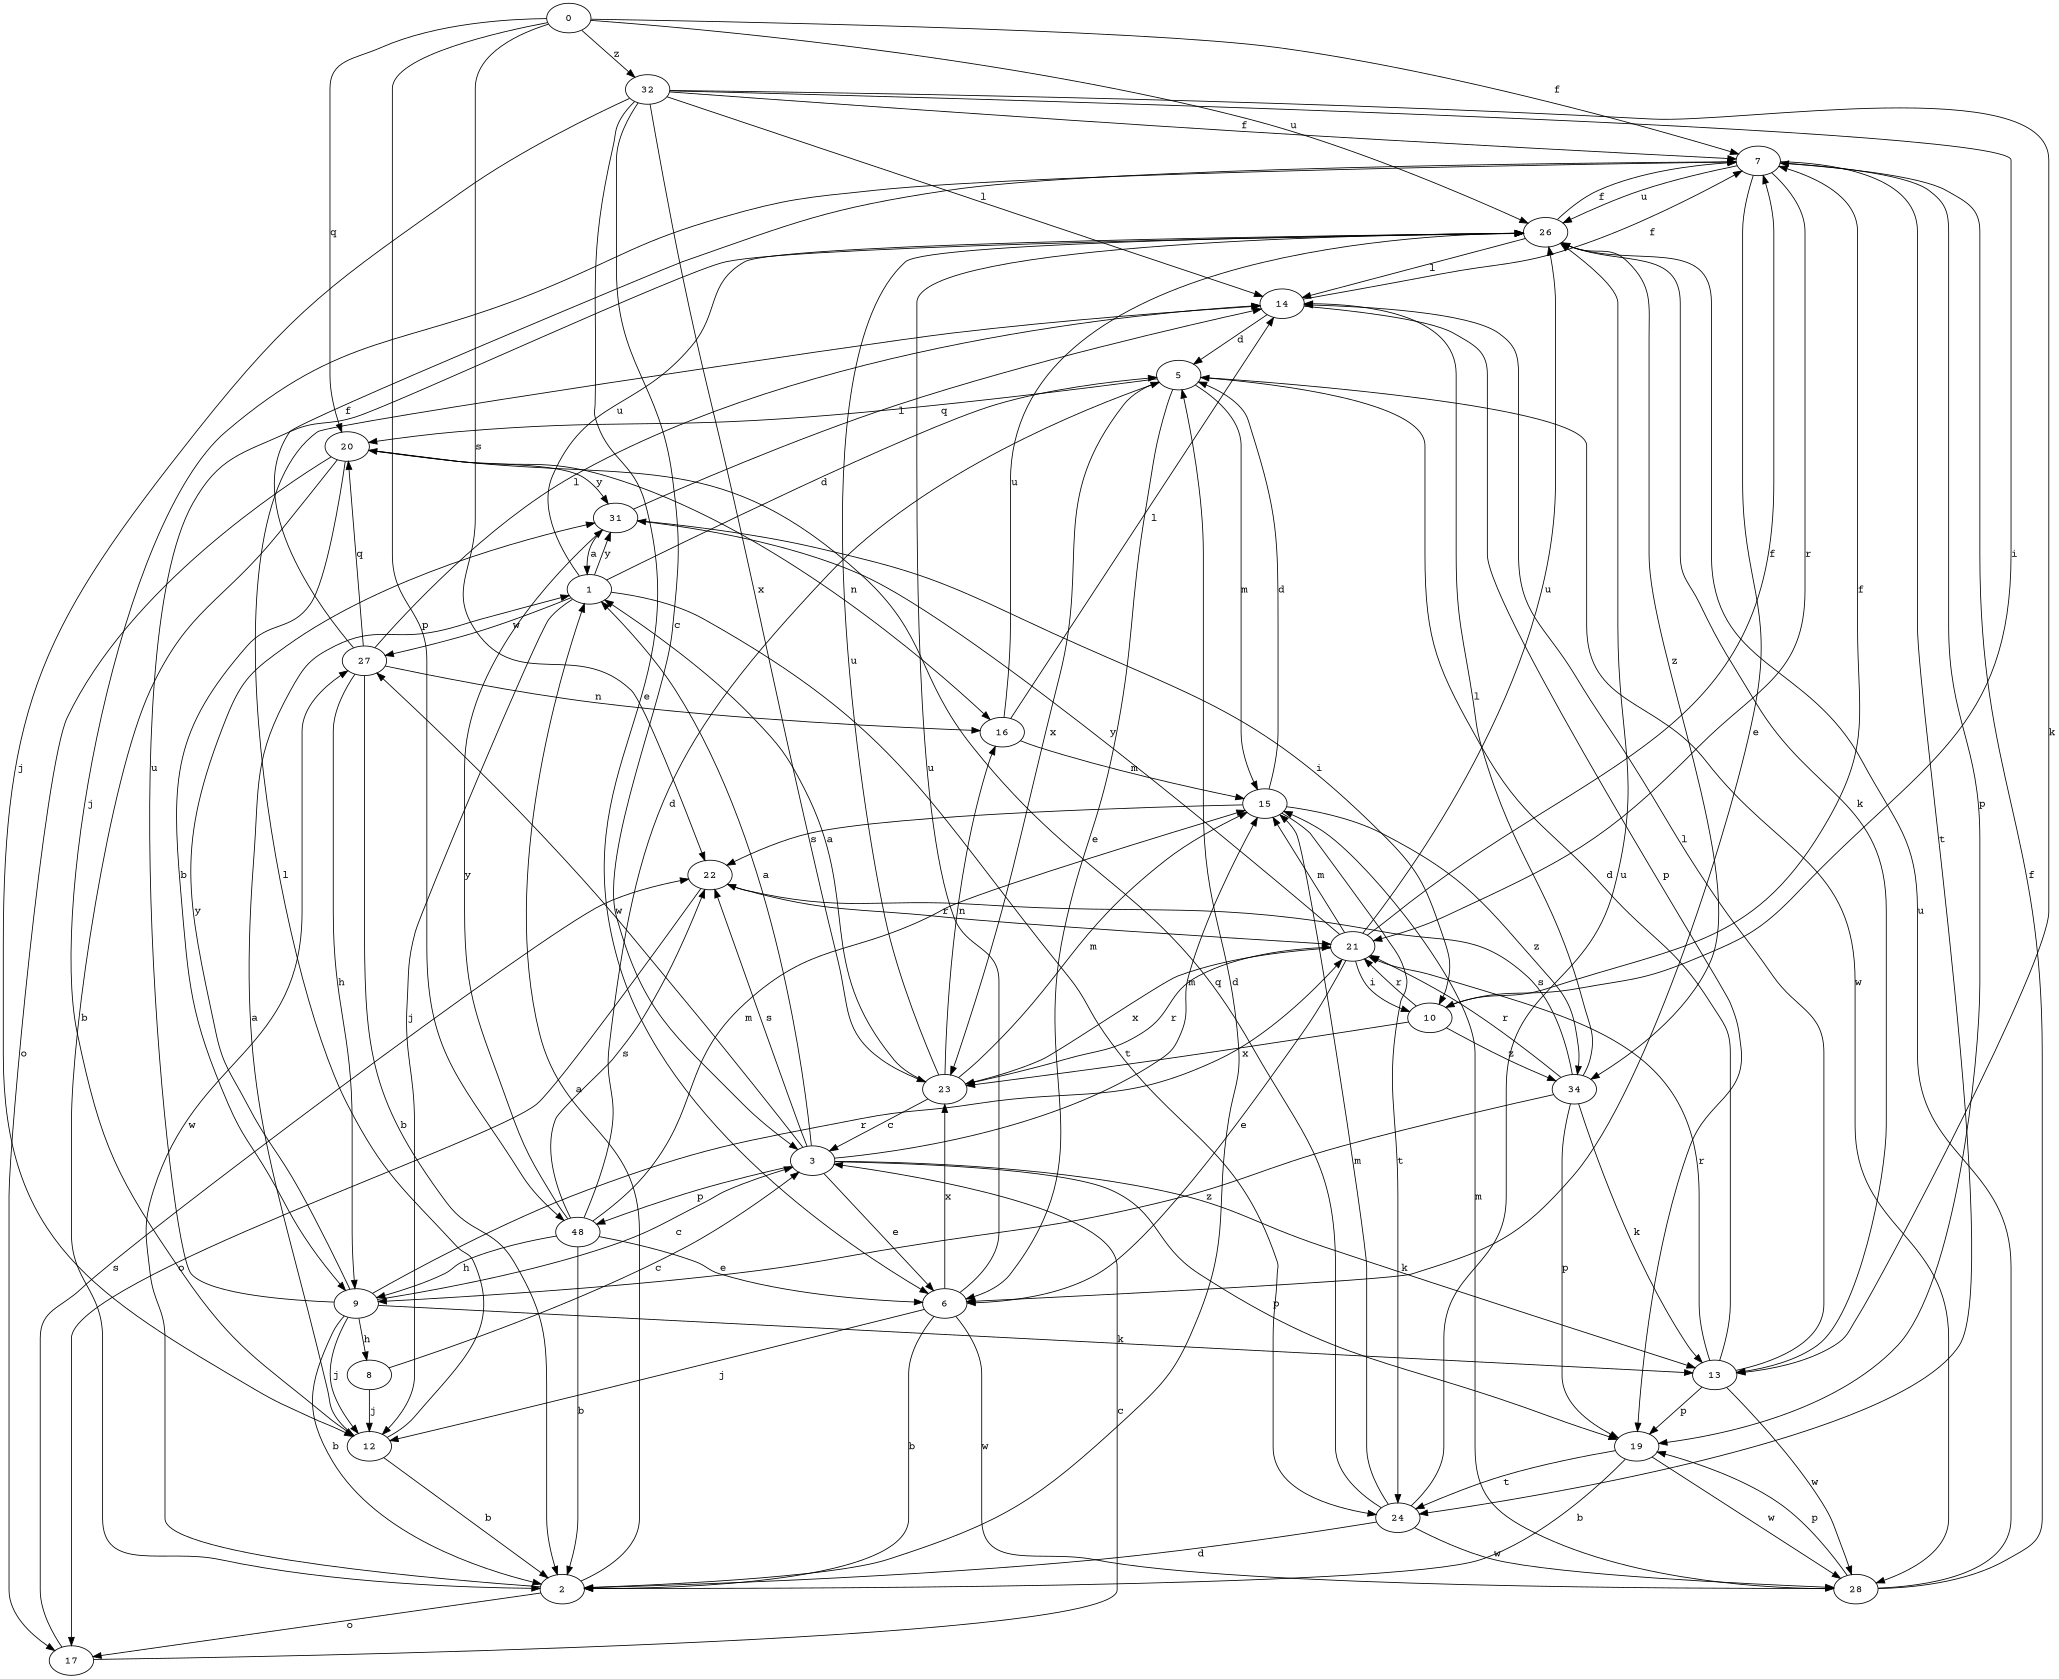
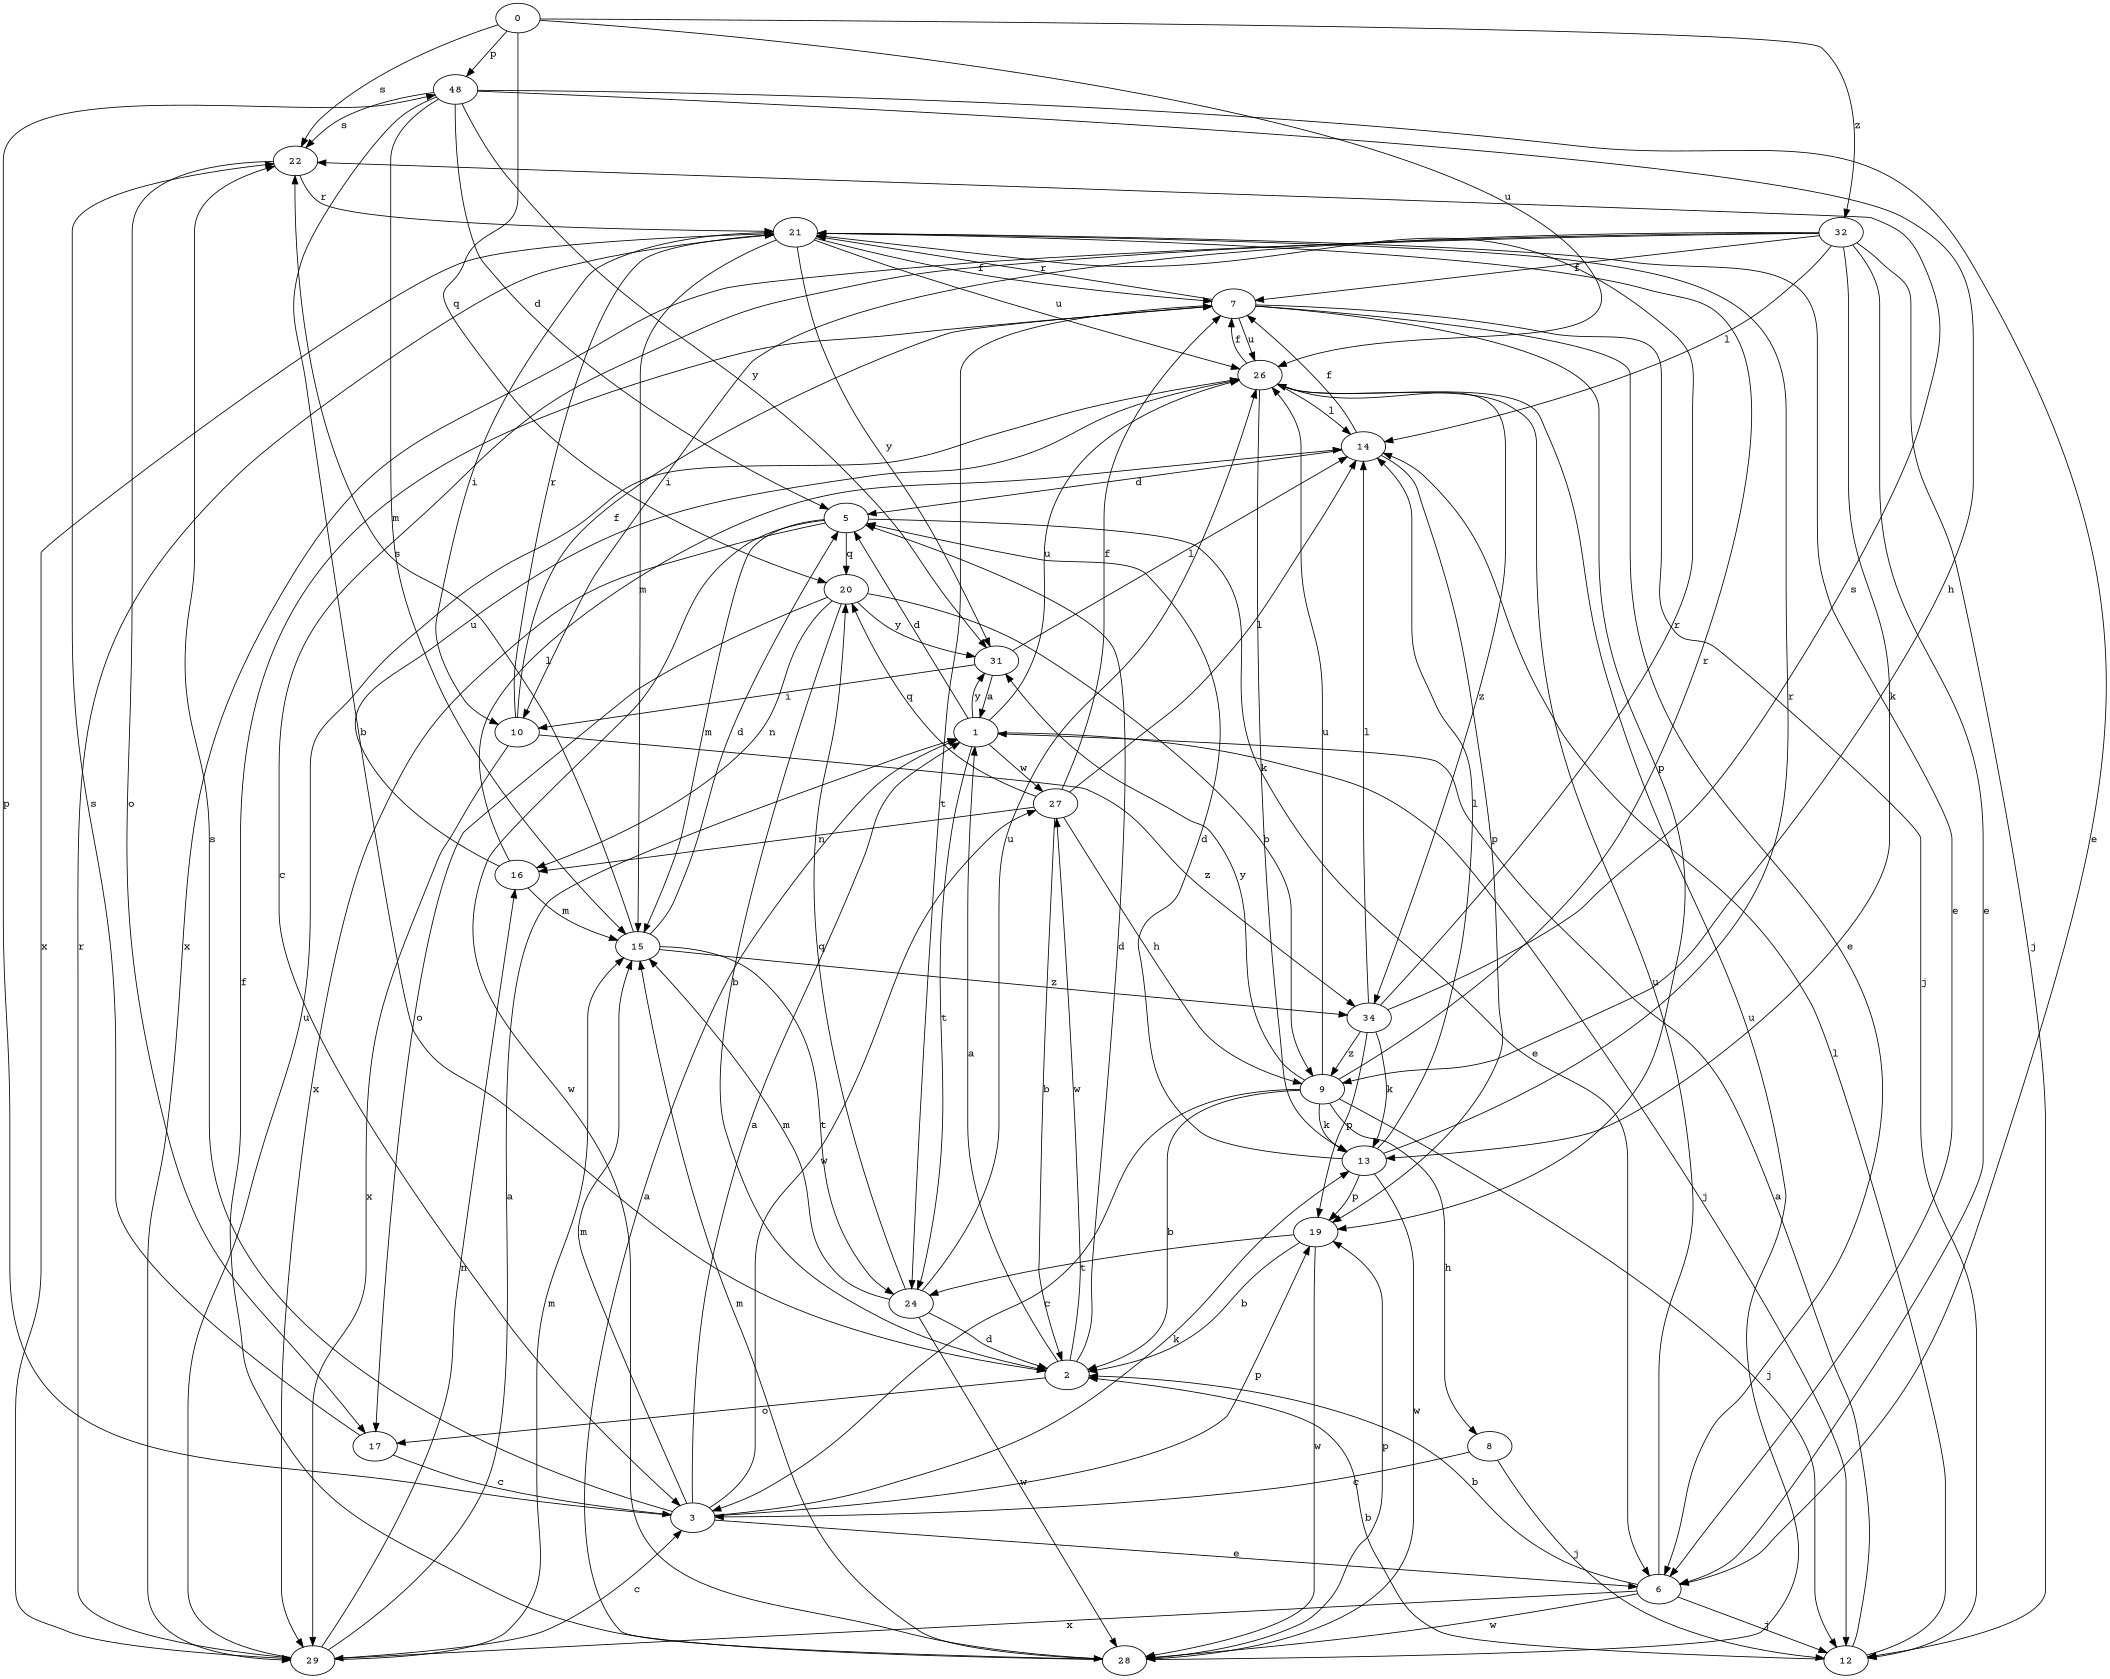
edge "0" -> "7": removed, label "f"
node "23": label "23" -> "29"
edge "28" -> "1": added, label "a"
